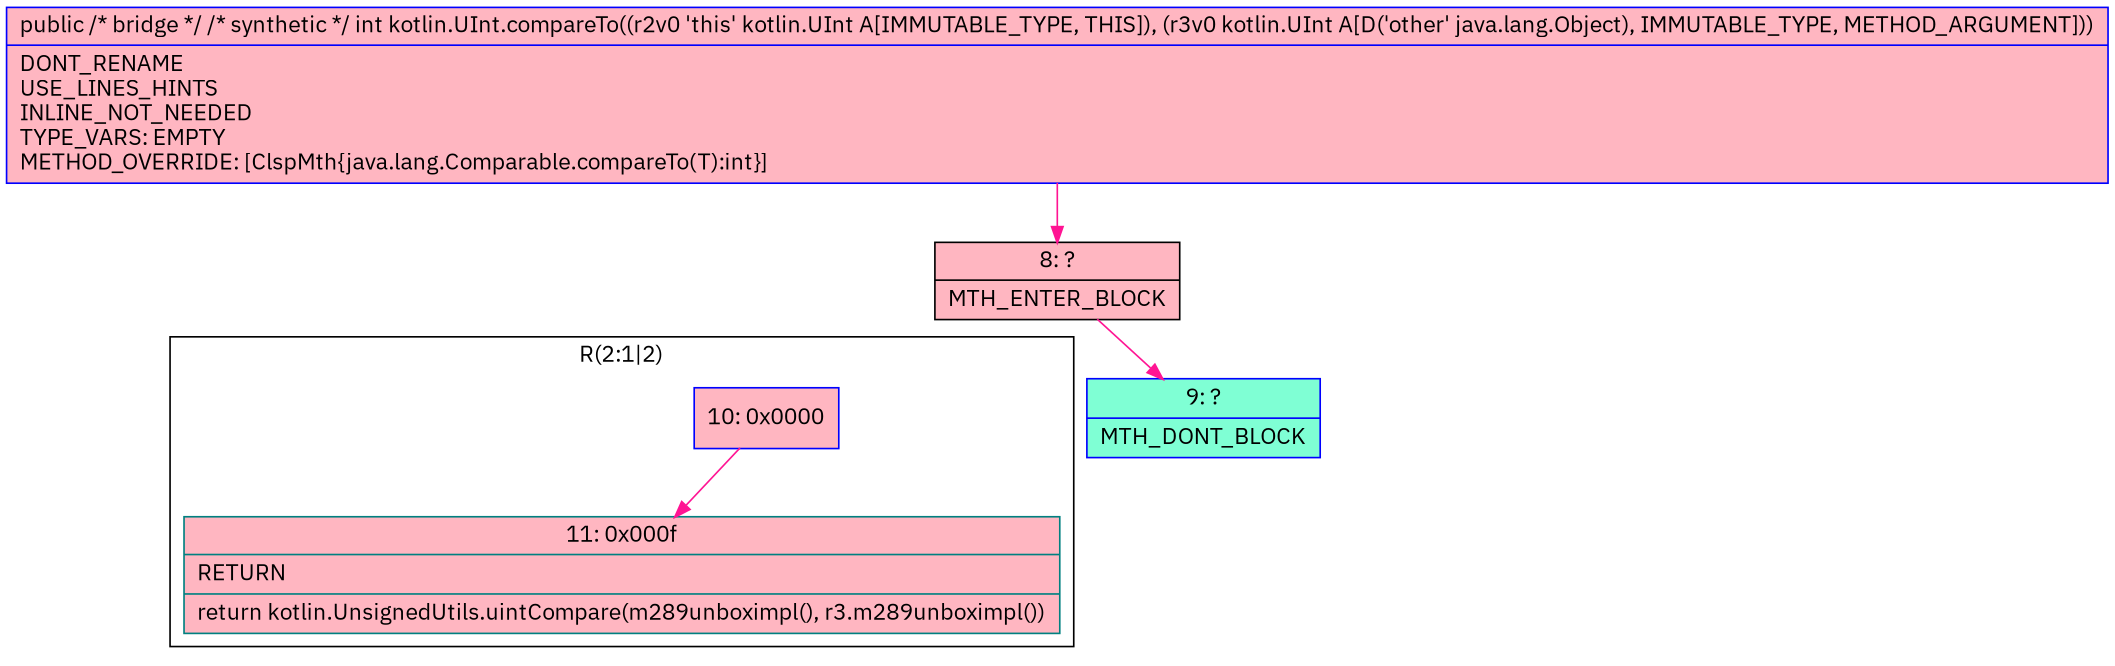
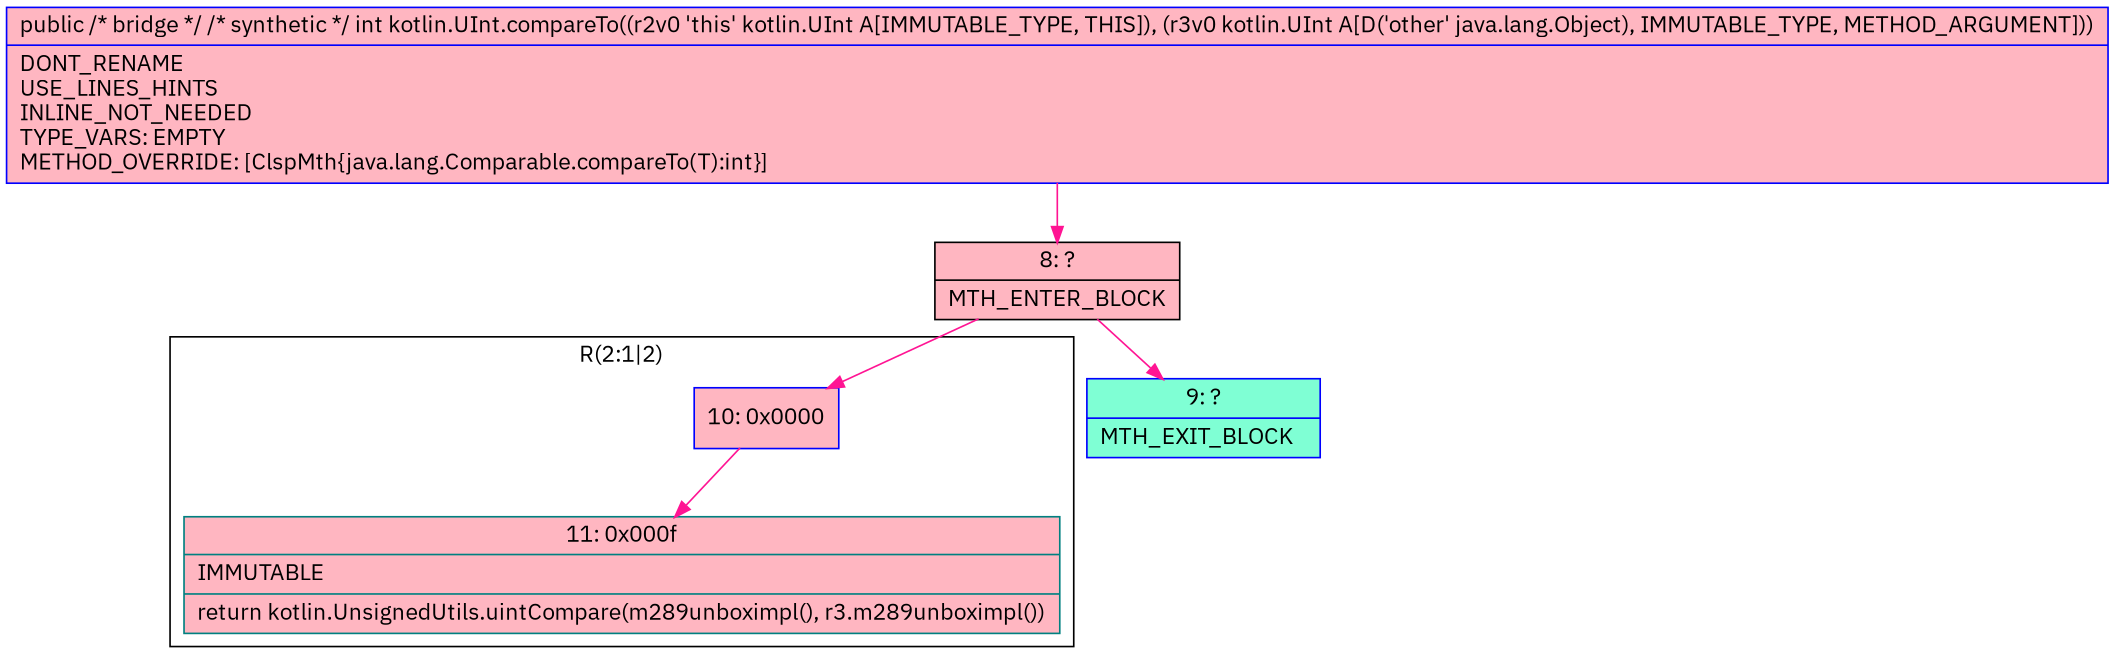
edge "8: ?" -> "10: 0x0000": added
node "9: ?": text "MTH_DONT_BLOCK" -> "MTH_EXIT_BLOCK"
node "11: 0x000f": text "RETURN" -> "IMMUTABLE"
